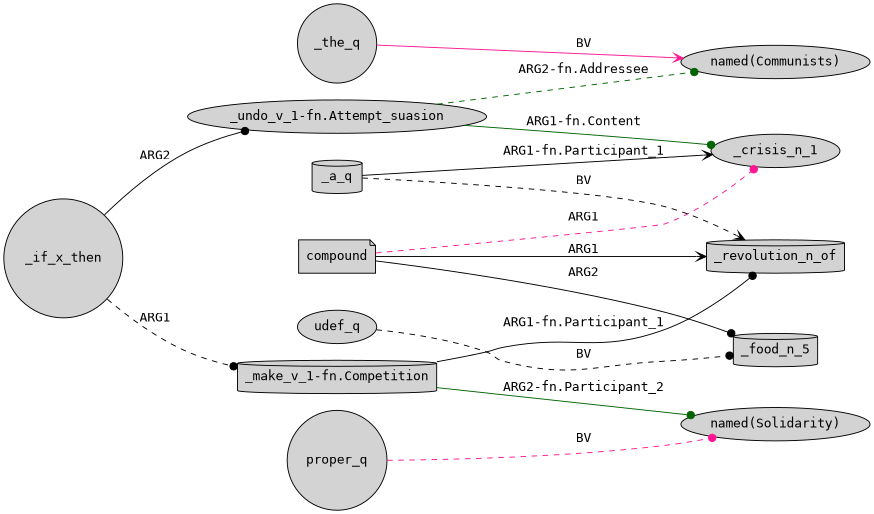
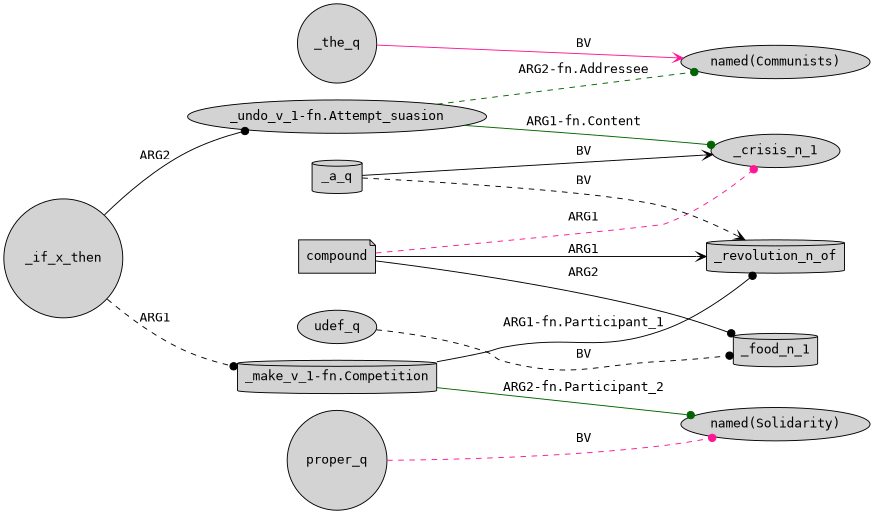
edge "_a_q" -> "_crisis_n_1": label "ARG1-fn.Participant_1" -> "BV"
node "_food_n_5": label "_food_n_5" -> "_food_n_1"
